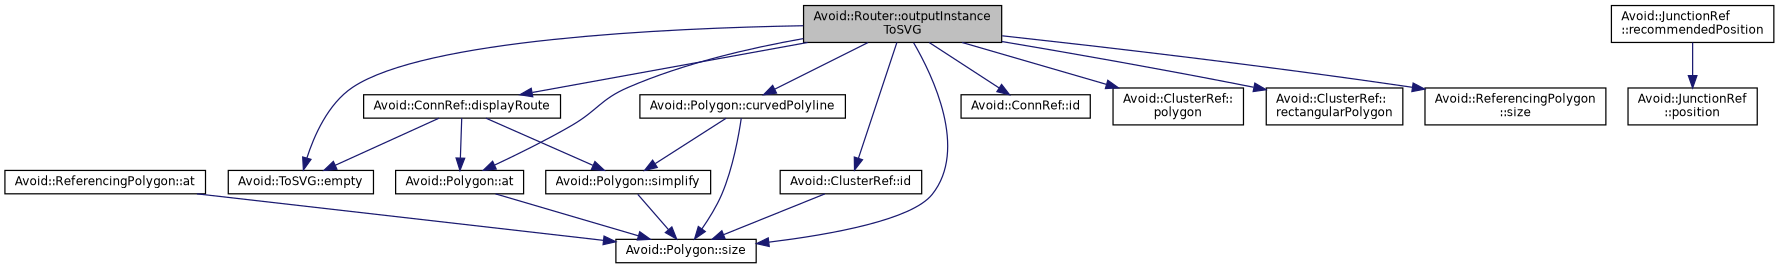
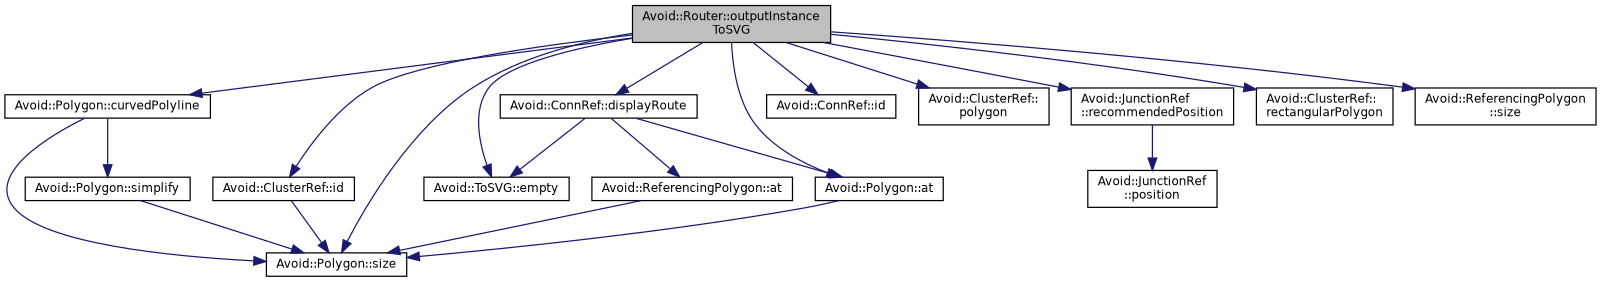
edge "Avoid::Router::outputInstance ToSVG" -> "Avoid::JunctionRef ::recommendedPosition": added
edge "Avoid::ConnRef::displayRoute" -> "Avoid::Polygon::simplify": now "Avoid::ConnRef::displayRoute" -> "Avoid::ReferencingPolygon::at"
